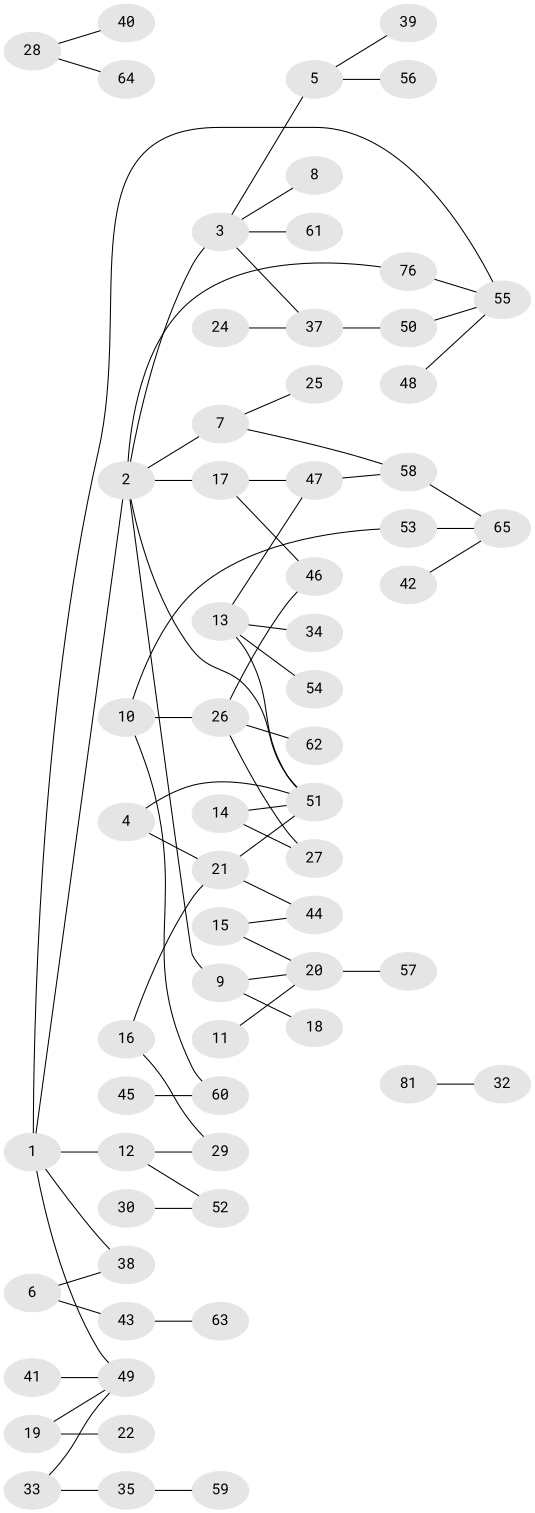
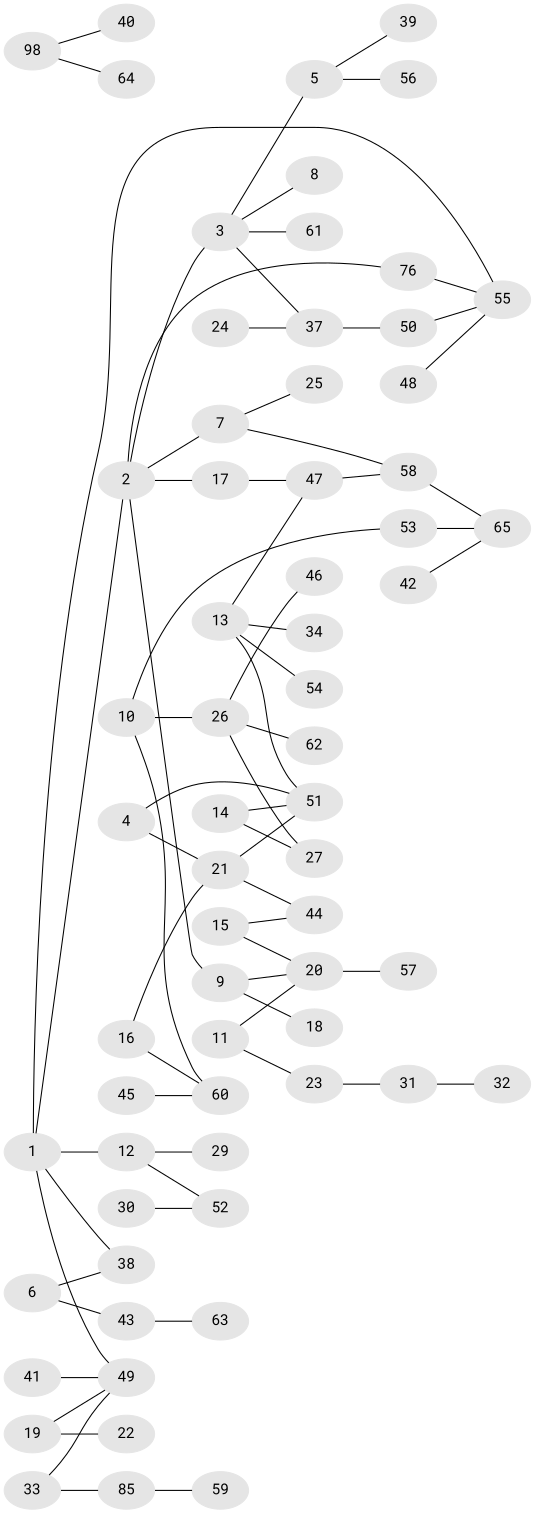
node "28": label "28" -> "98"
edge "17" -- "46": removed
edge "2" -- "51": removed
node "23": added
node "81": label "81" -> "31"
edge "16" -- "29": now "16" -- "60"
node "35": label "35" -> "85"
